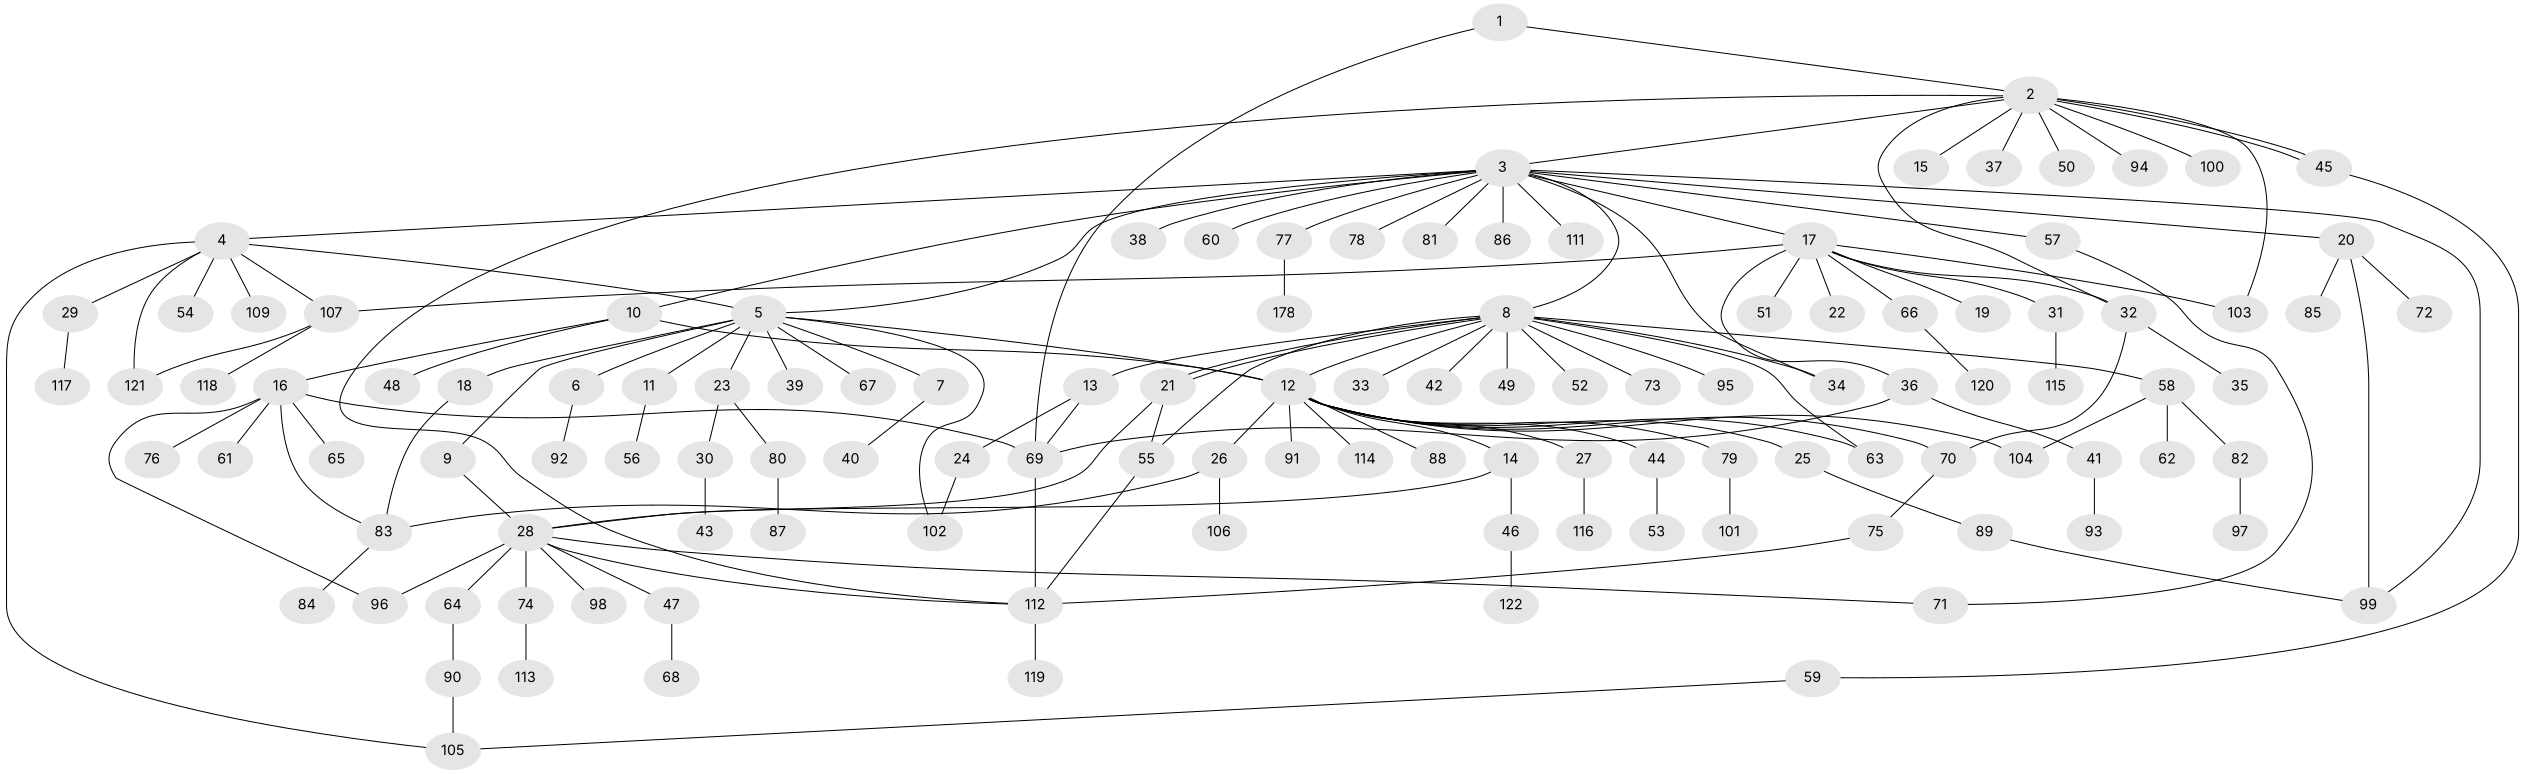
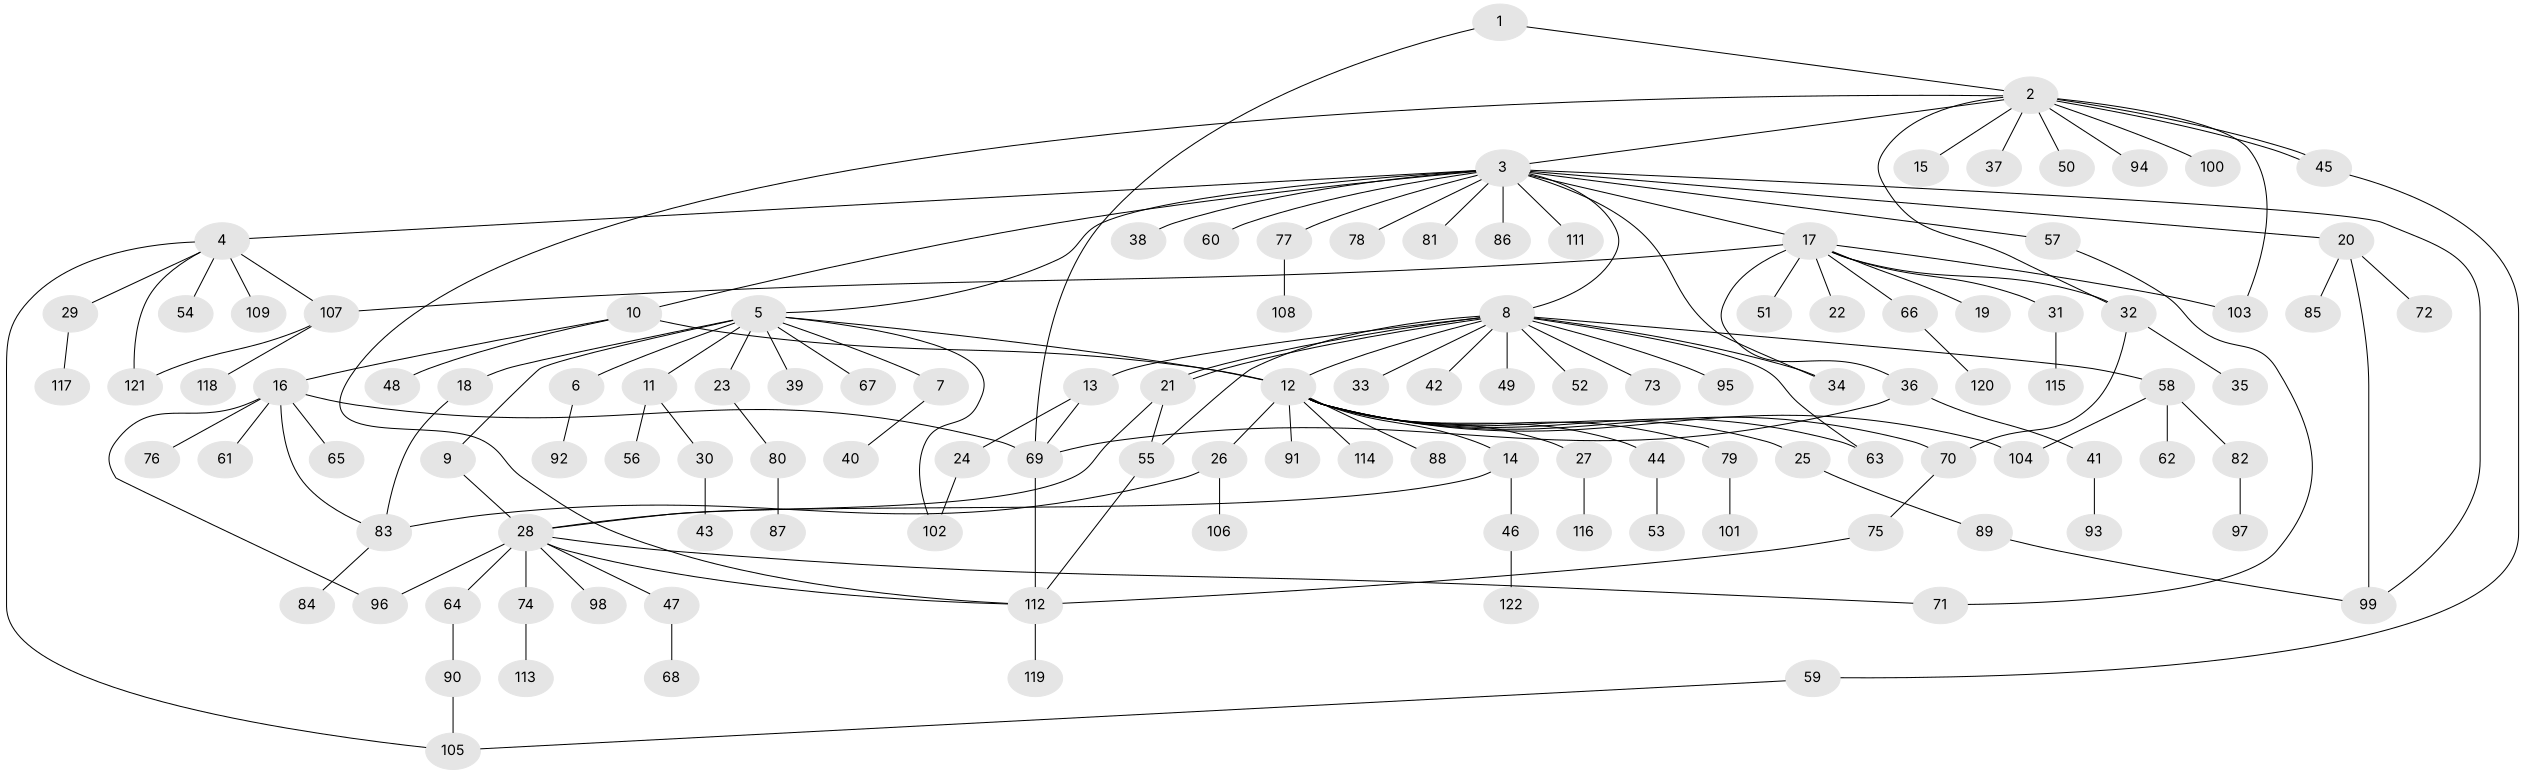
edge "4" -- "5": removed
node "178": label "178" -> "108"
edge "23" -- "30": now "11" -- "30"
